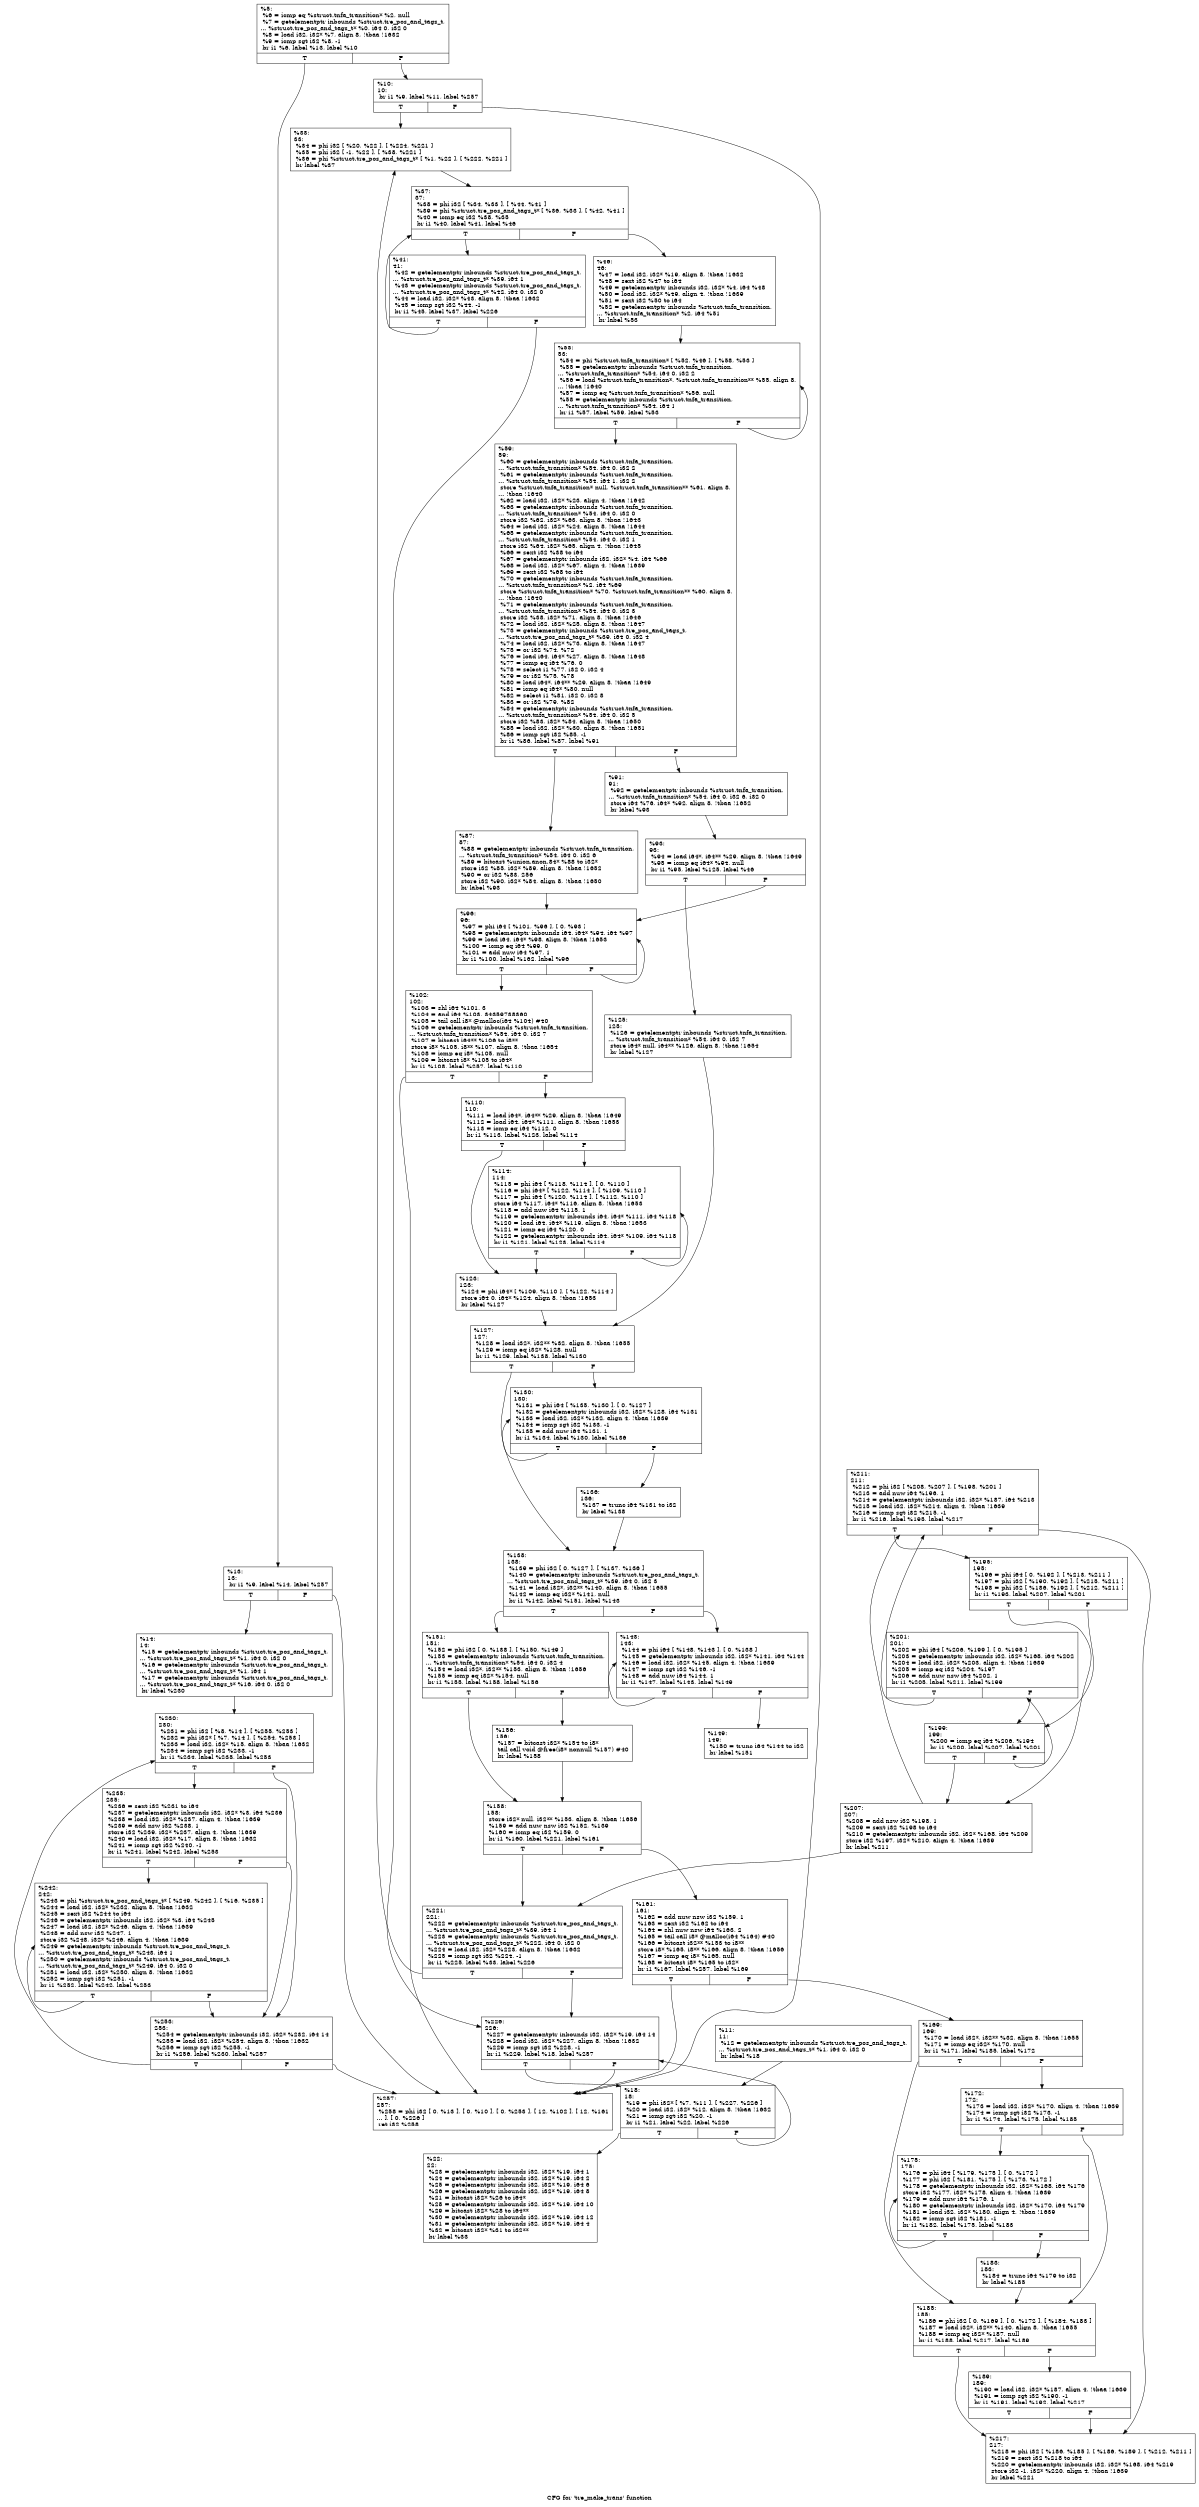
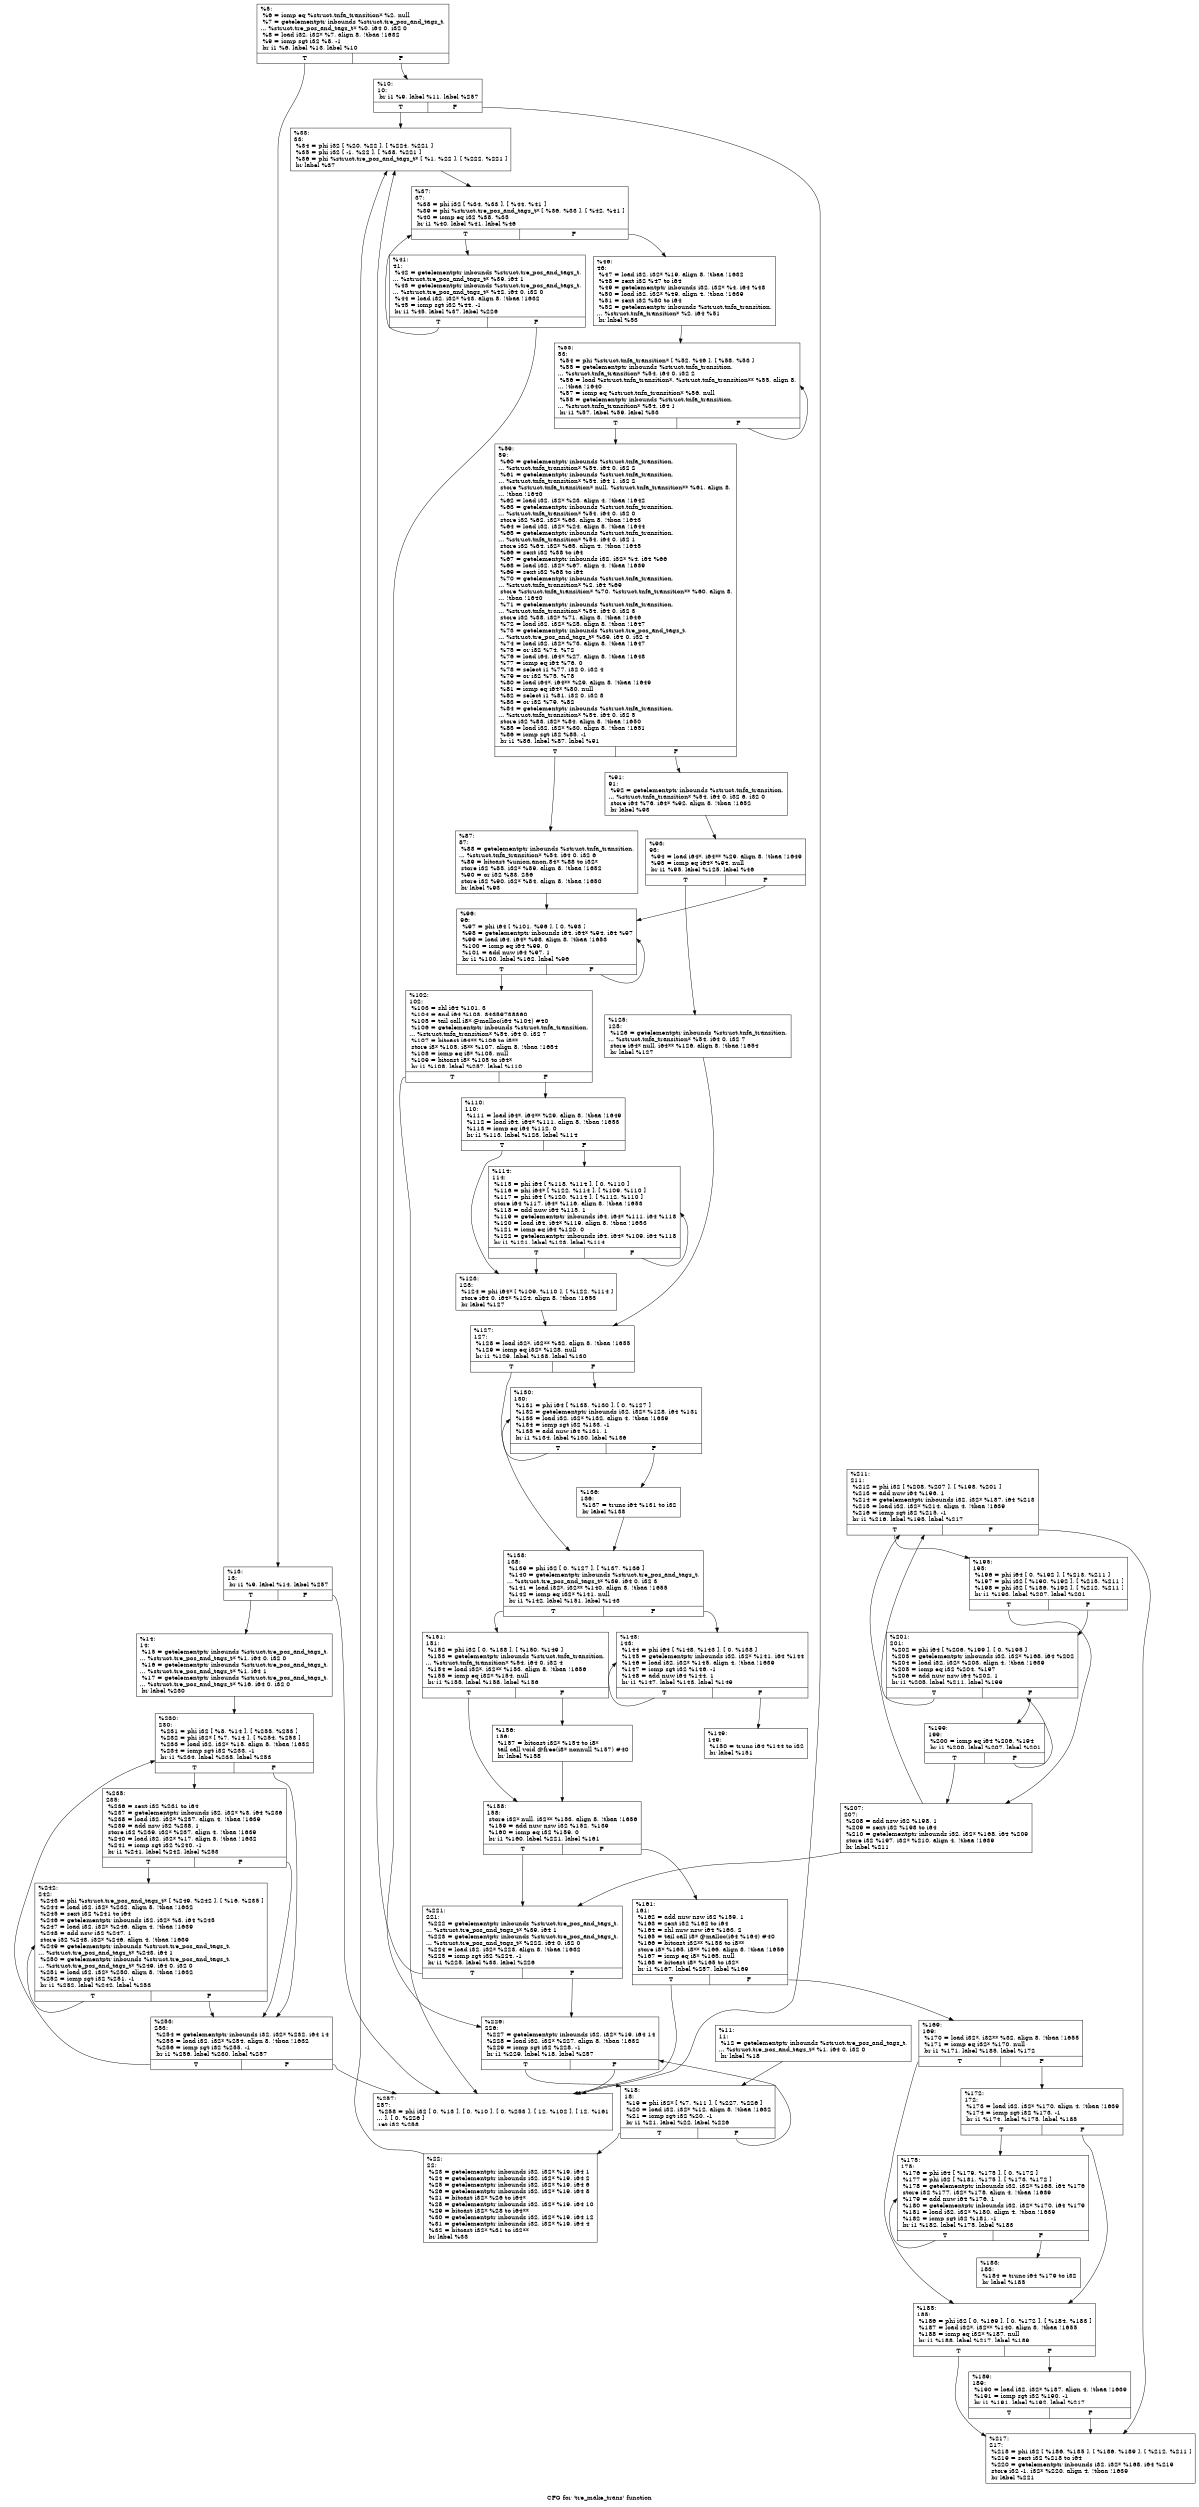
edge "%22:" -> "%33:": added
edge "%195:" -> "%199:": now "%195:" -> "%201:"
node "%242:": text "%245 = sext i32 %244 to i64" -> "%245 = sext i32 %241 to i64"
edge "%183:" -> "%185:": removed
